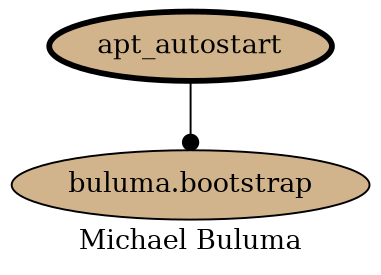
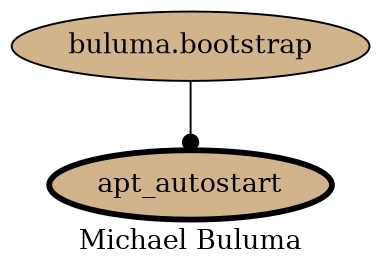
edge "apt_autostart" -> "buluma.bootstrap": reversed
